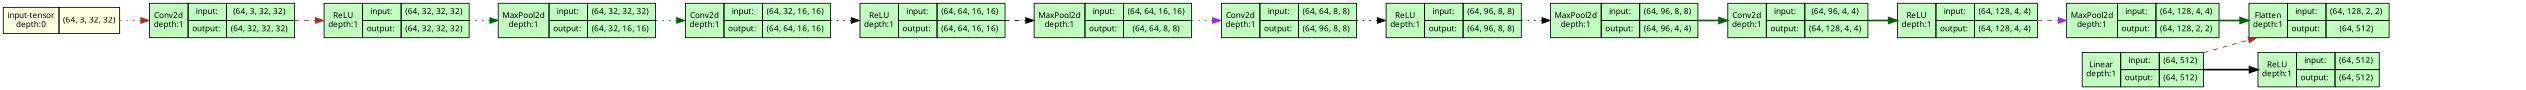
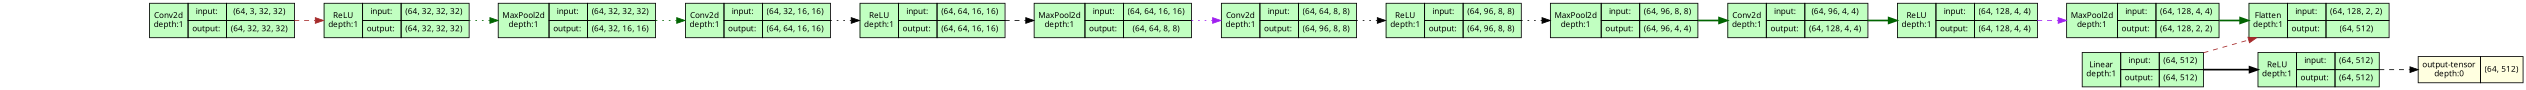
node "input-tensor": removed
node "output-tensor": added
